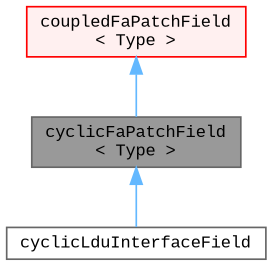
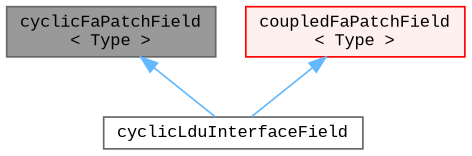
edge "cyclicFaPatchField < Type >" -> "coupledFaPatchField < Type >": now "cyclicLduInterfaceField" -> "coupledFaPatchField < Type >"
